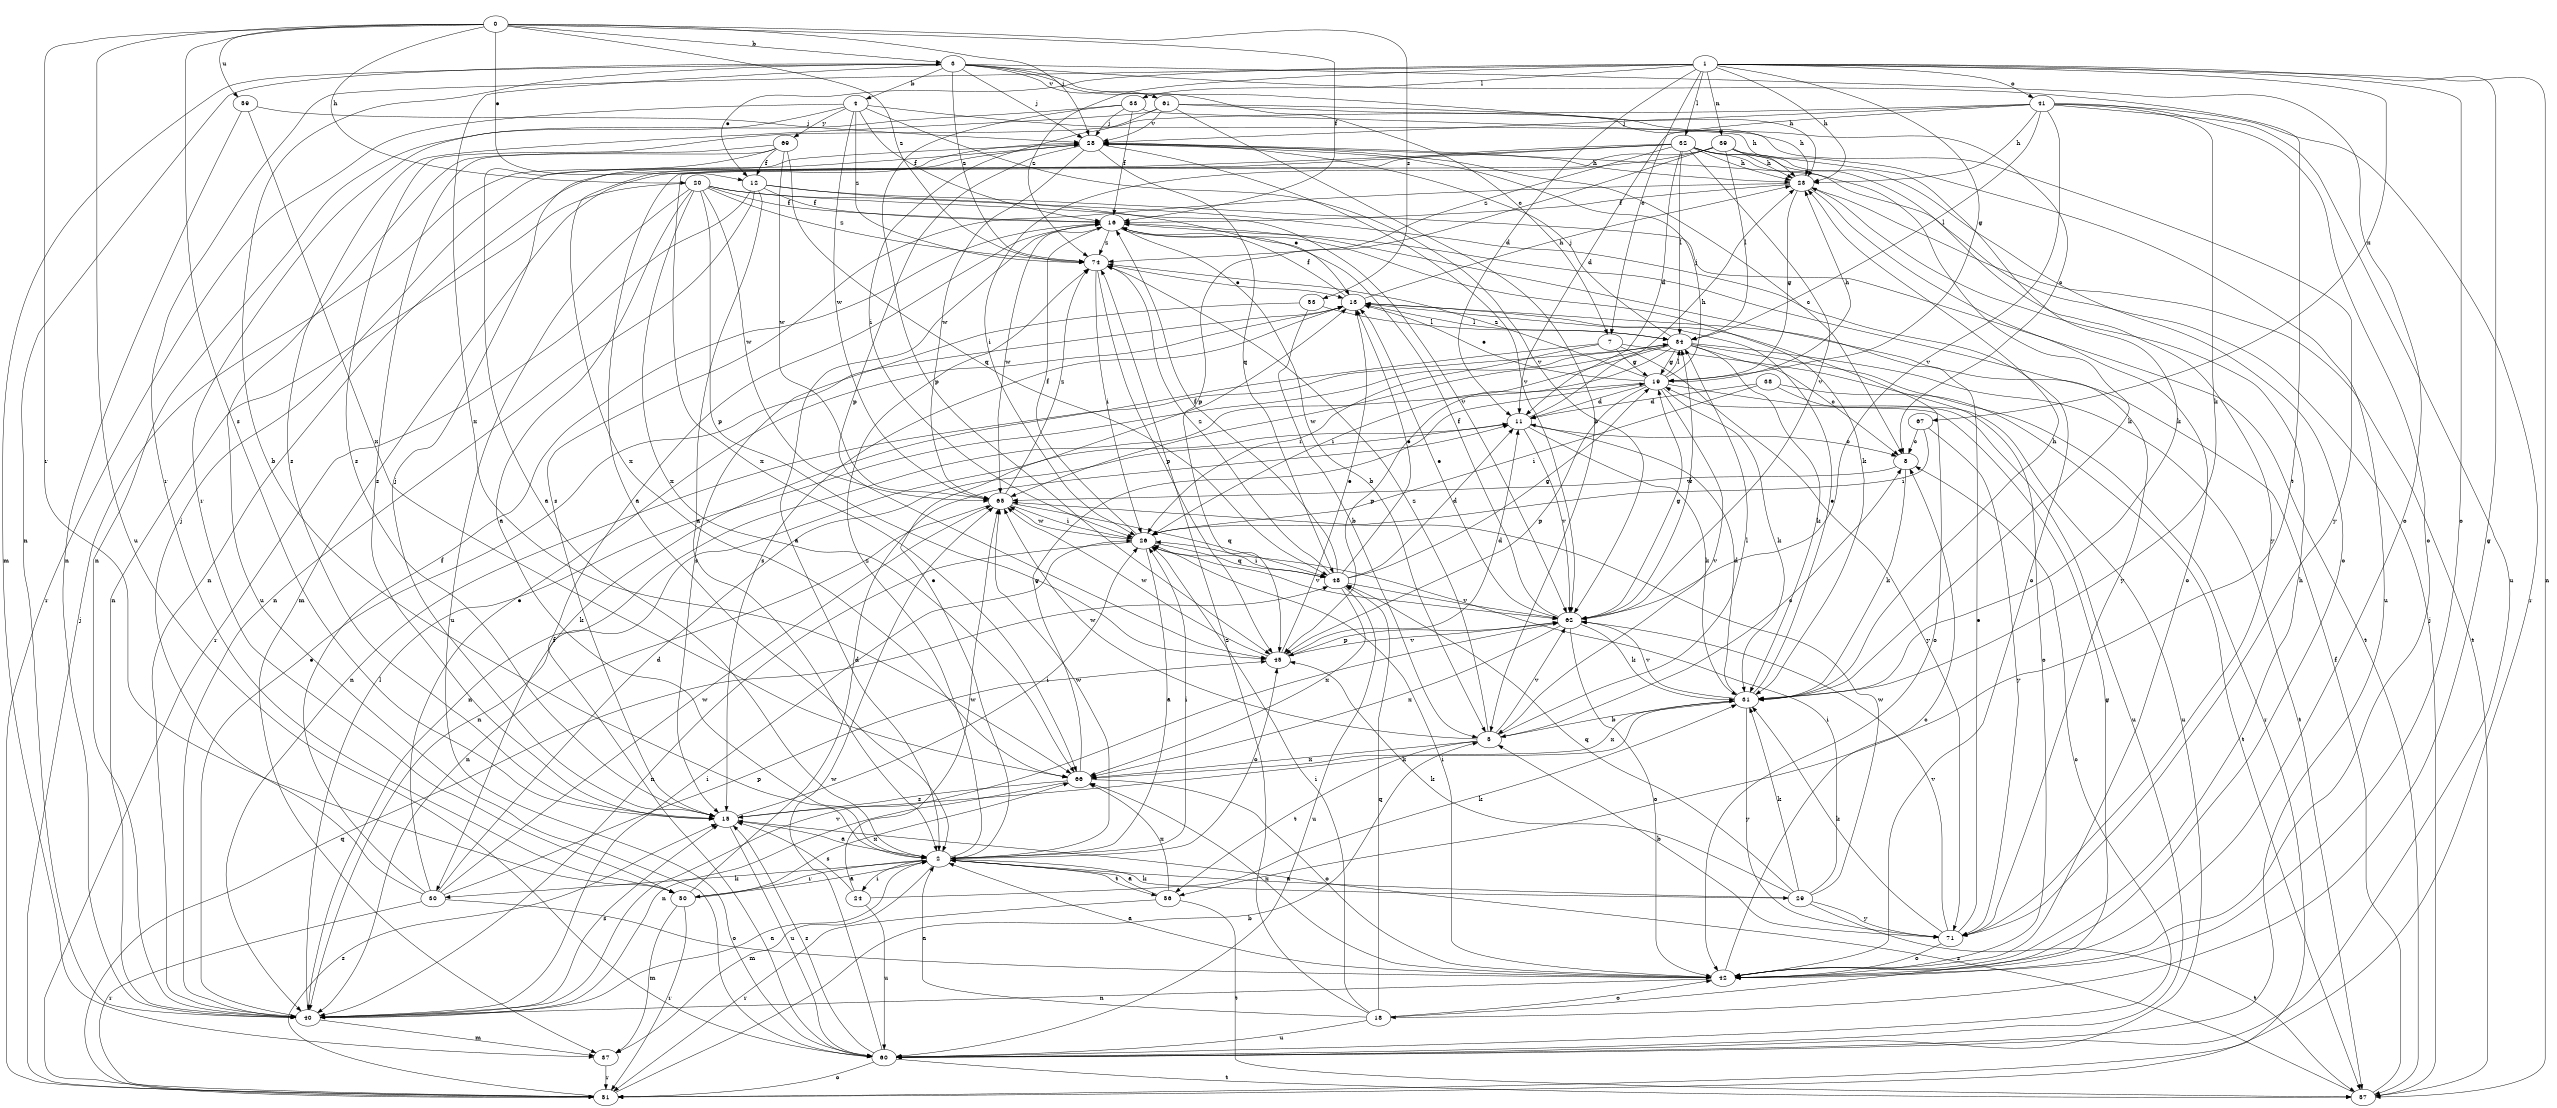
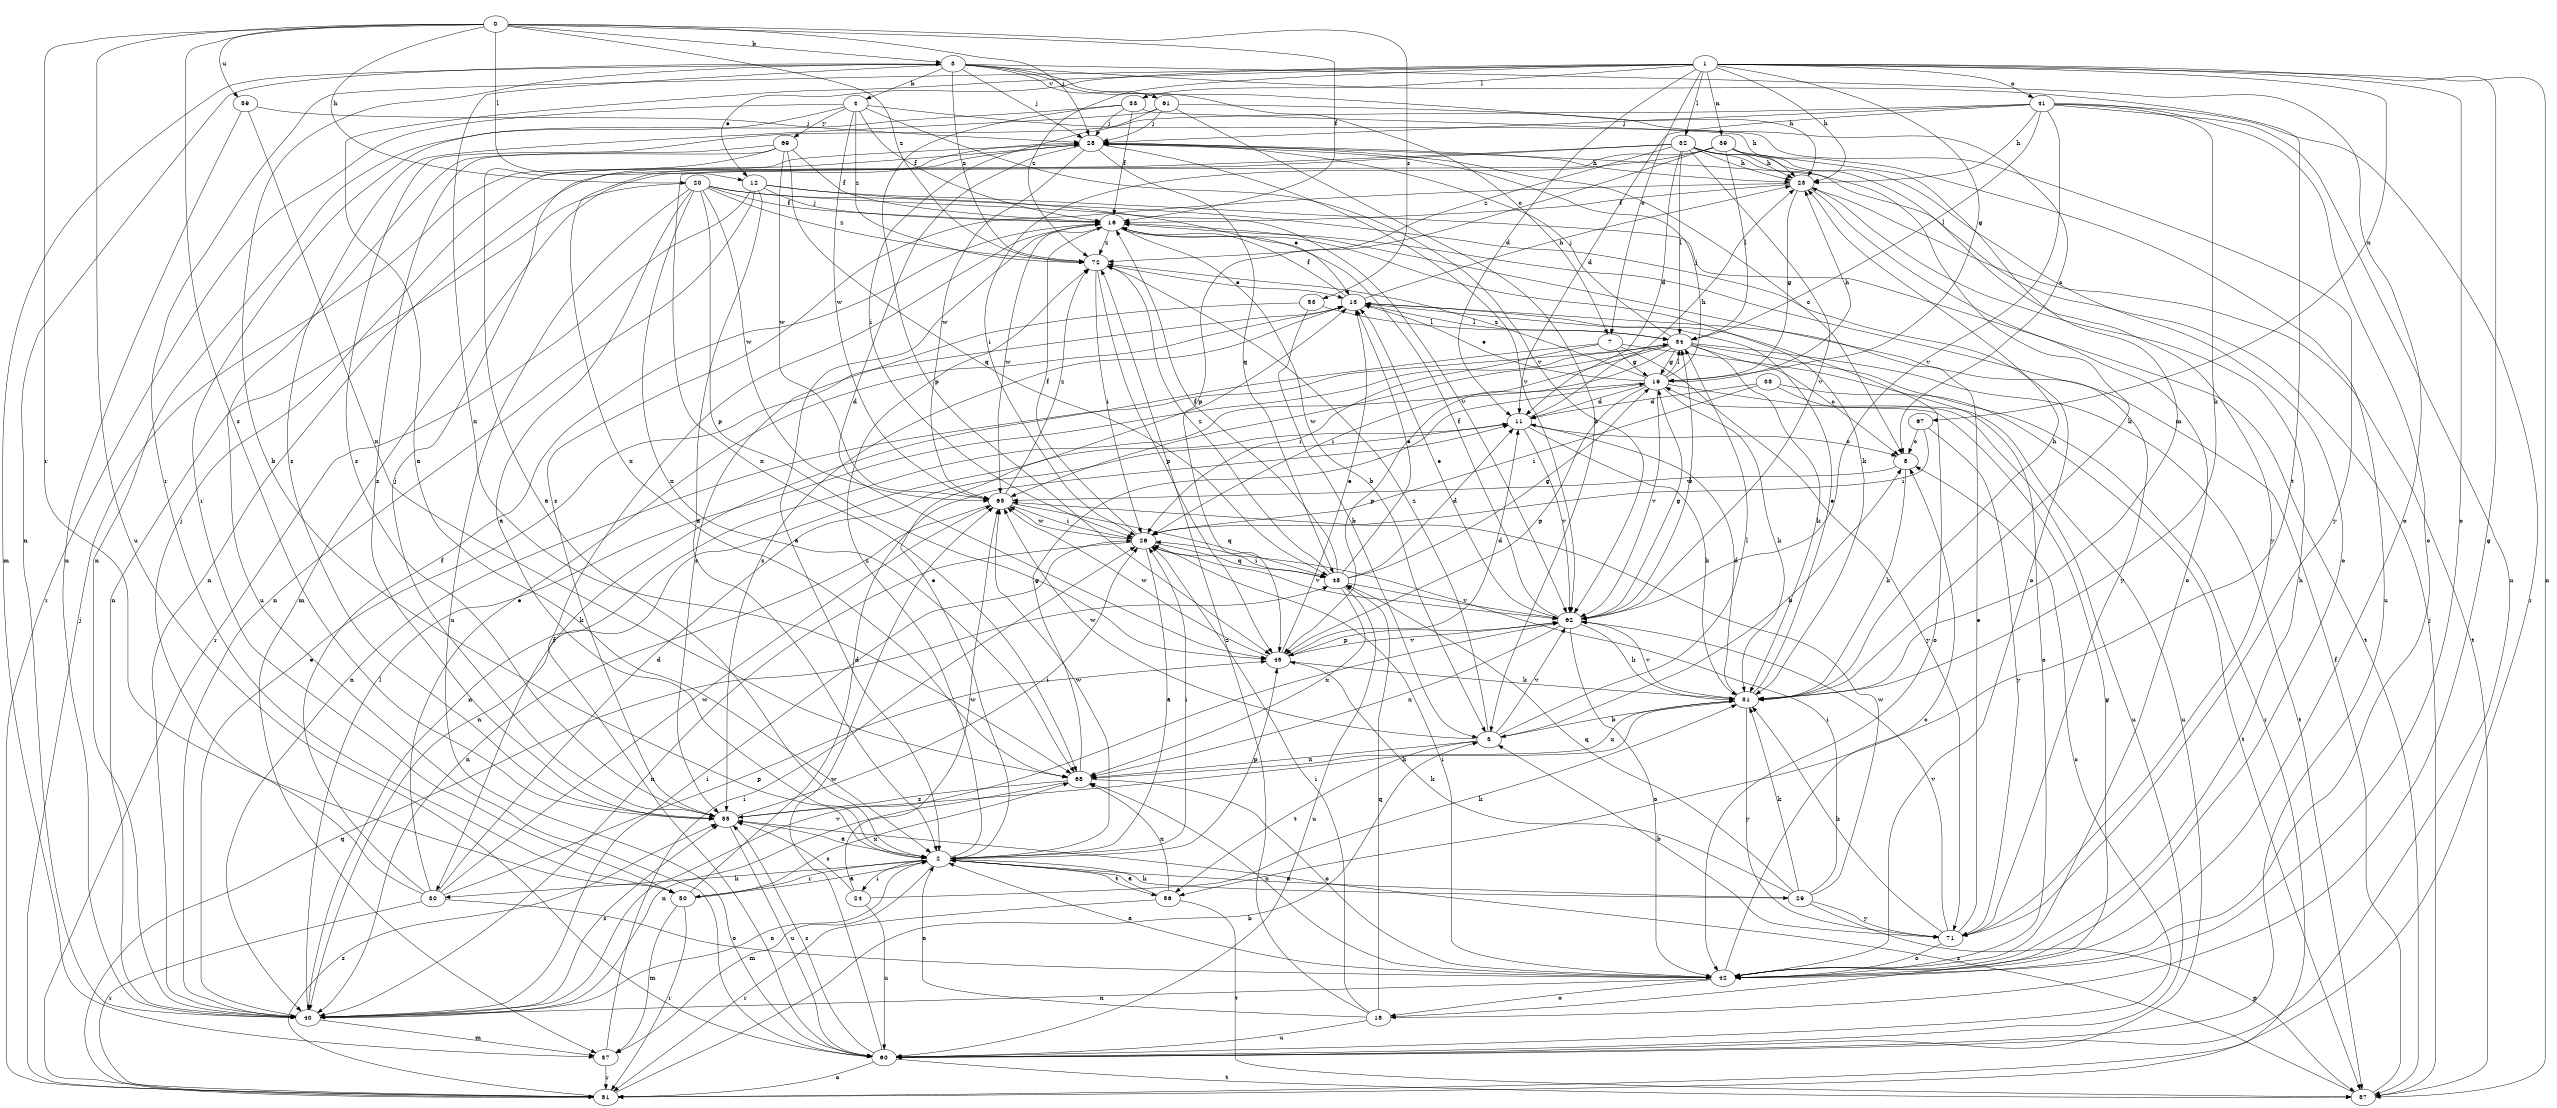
edge "0" -> "12": label "e" -> "l"
edge "61" -> "23": removed, label "h"
edge "61" -> "28": label "v" -> "j"
edge "69" -> "12": now "69" -> "16"
edge "32" -> "2": now "1" -> "2"
edge "12" -> "16": label "f" -> "j"
node "74": label "74" -> "72"
edge "28" -> "45": label "p" -> "d"
edge "39" -> "31": label "k" -> "m"
edge "5" -> "8": label "c" -> "b"
edge "19" -> "5": now "19" -> "62"
edge "45" -> "31": added, label "k"
edge "37" -> "26": added, label "i"
edge "2" -> "45": label "o" -> "p"
node "66": label "66" -> "68"
node "15": label "15" -> "55"
edge "29" -> "57": label "t" -> "p"
edge "18" -> "42": reversed
